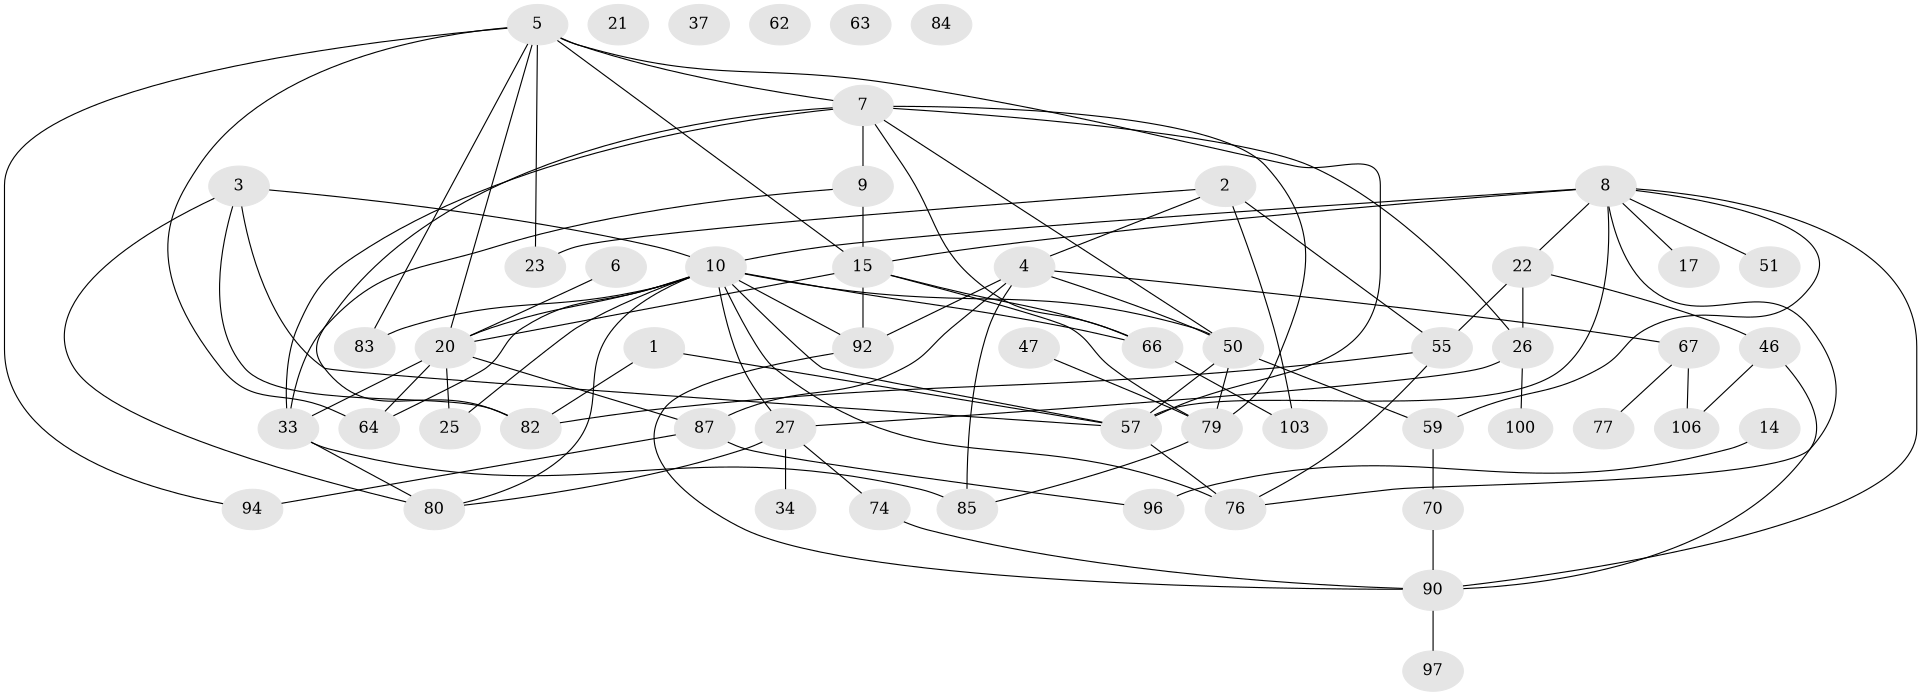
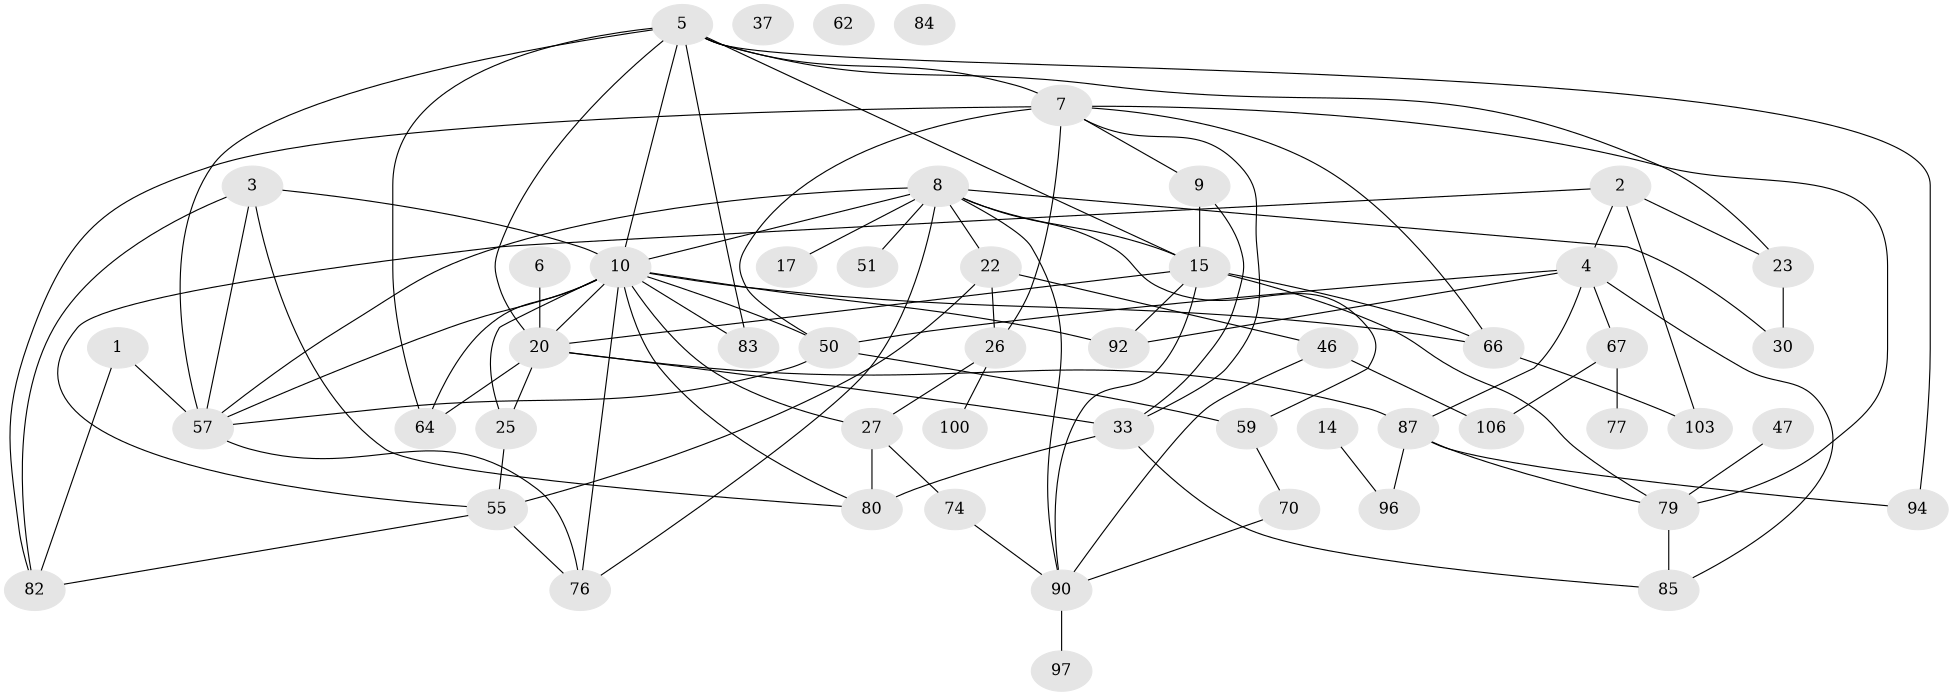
node "21": removed
node "63": removed
edge "5" -- "10": added
node "30": added
edge "50" -- "79": now "87" -- "79"
edge "25" -- "55": added
node "34": removed
edge "92" -- "90": now "15" -- "90"
